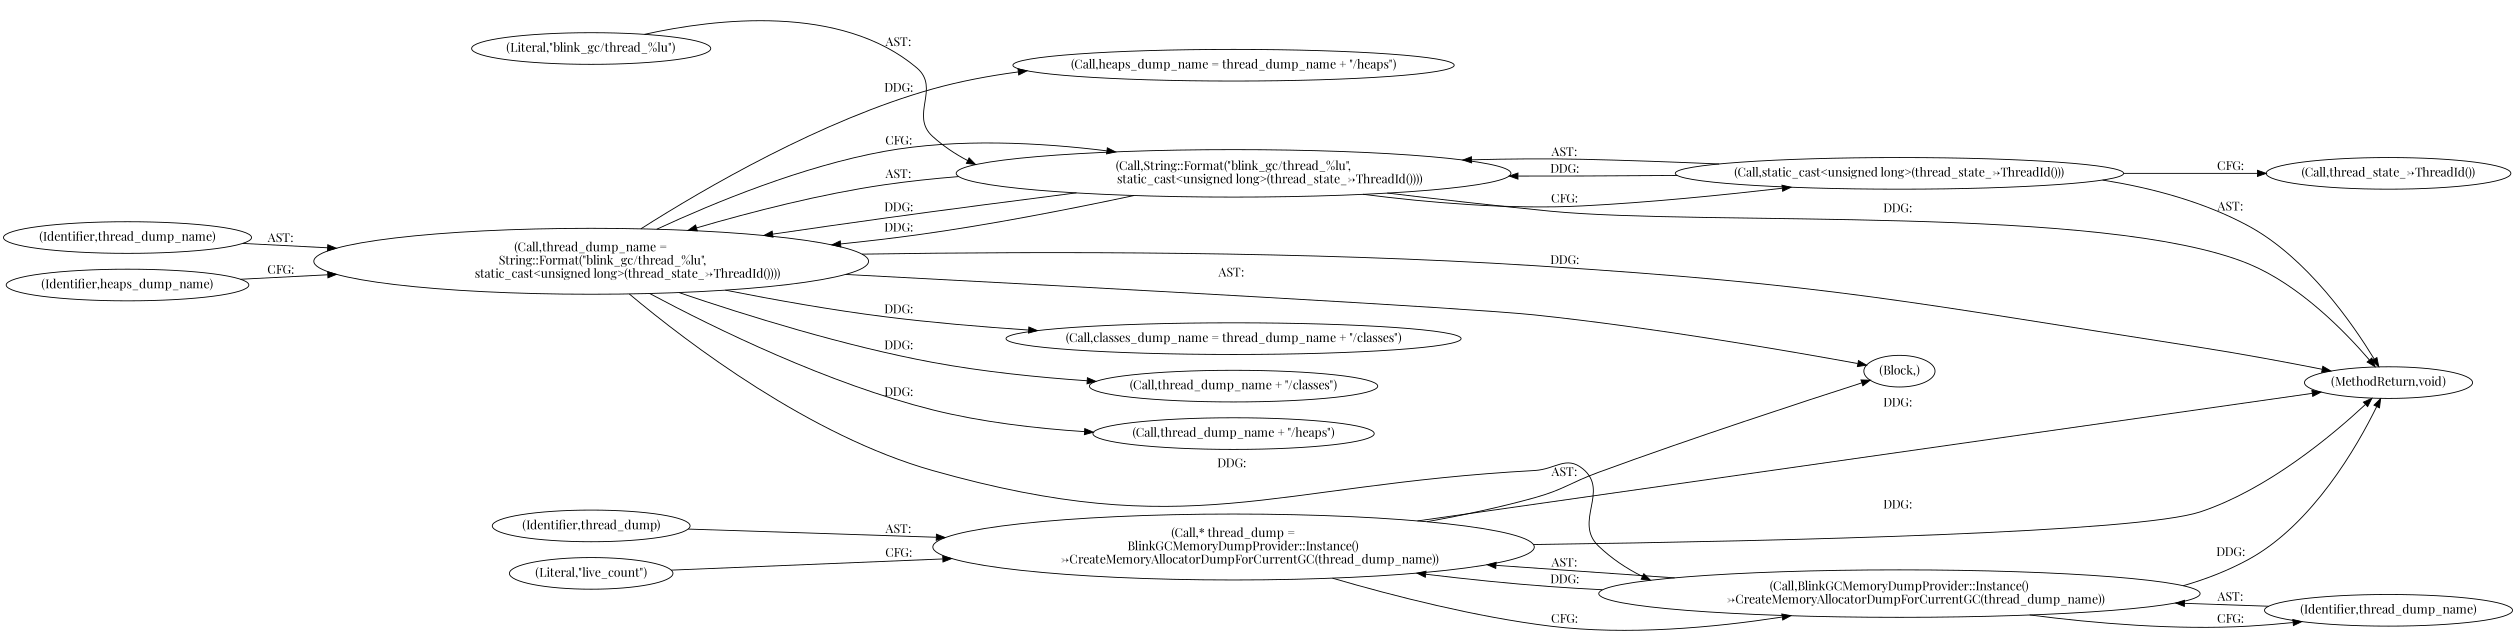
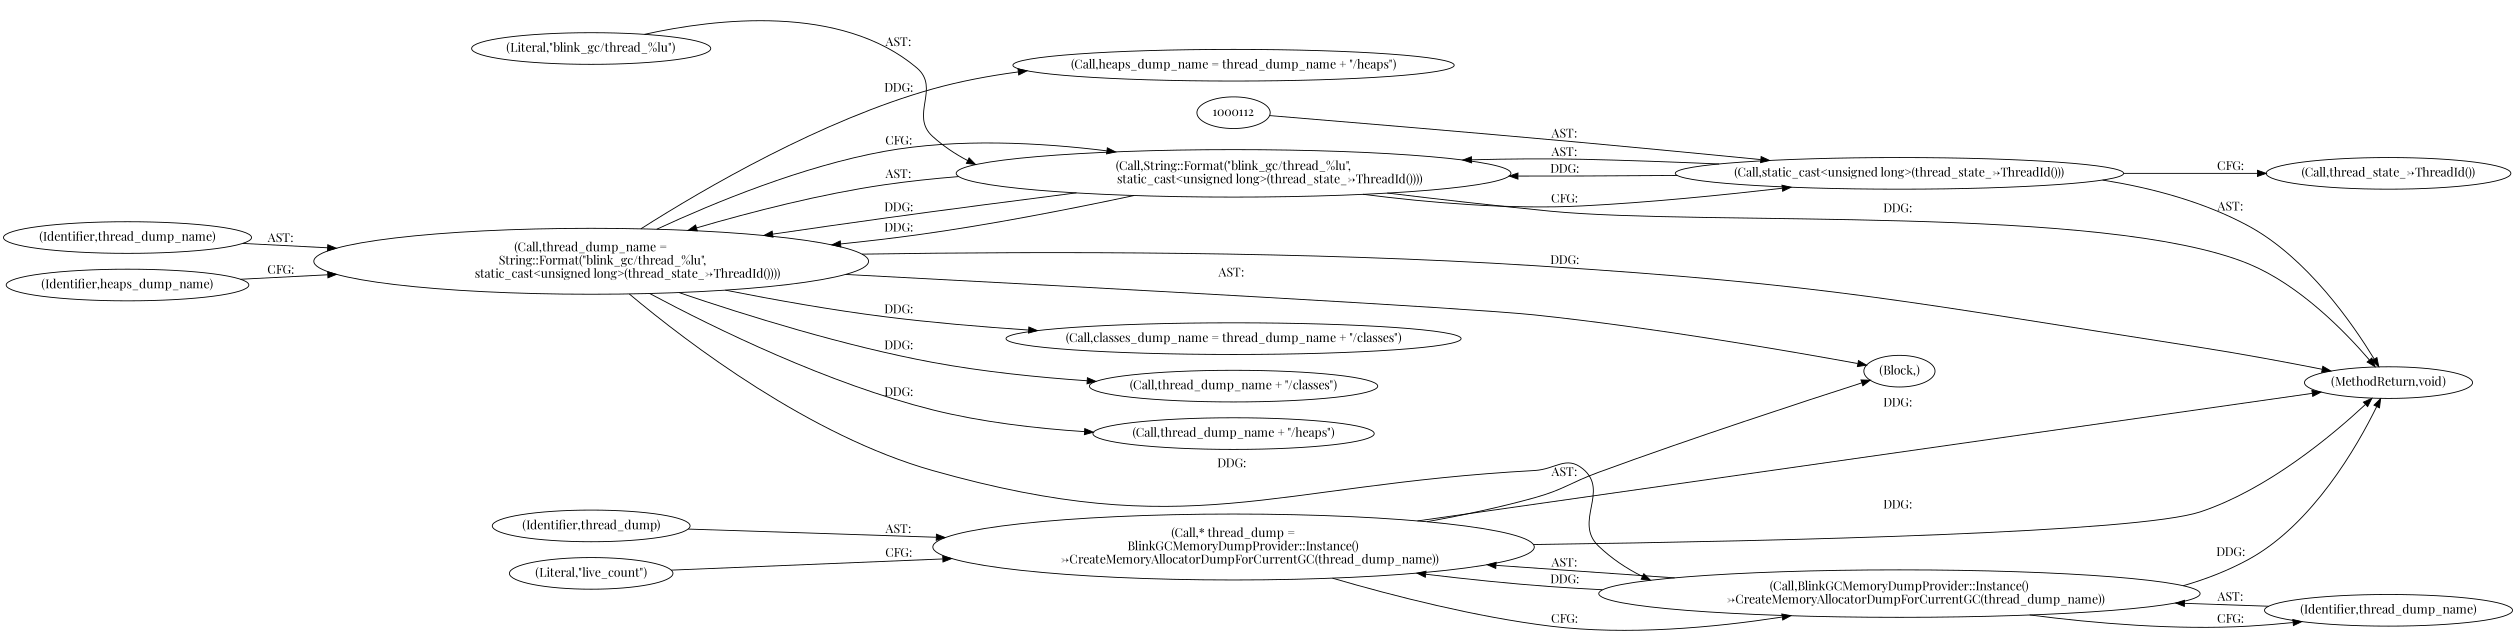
node "1000112": added
